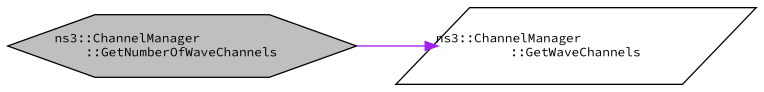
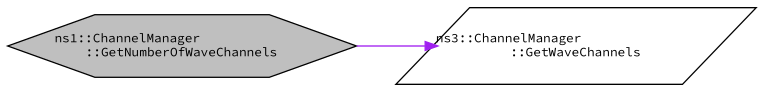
node "ns3::ChannelManager ::GetNumberOfWaveChannels": label "ns3::ChannelManager ::GetNumberOfWaveChannels" -> "ns1::ChannelManager ::GetNumberOfWaveChannels"
